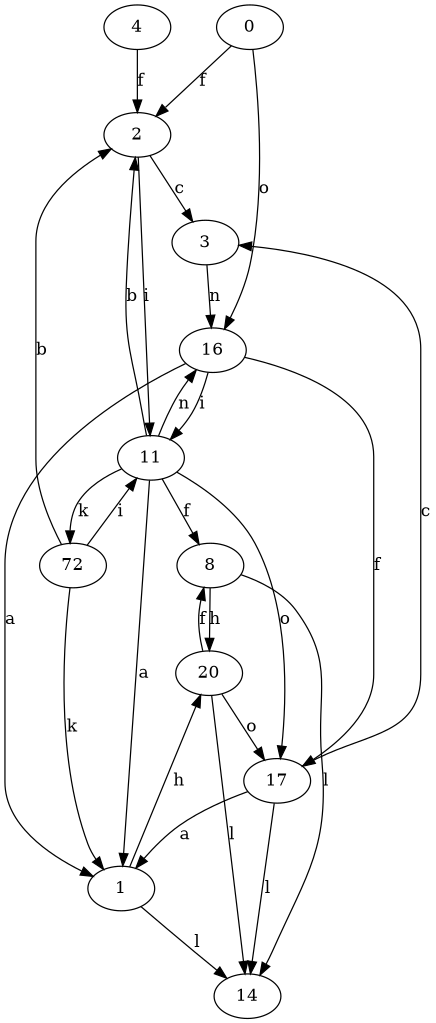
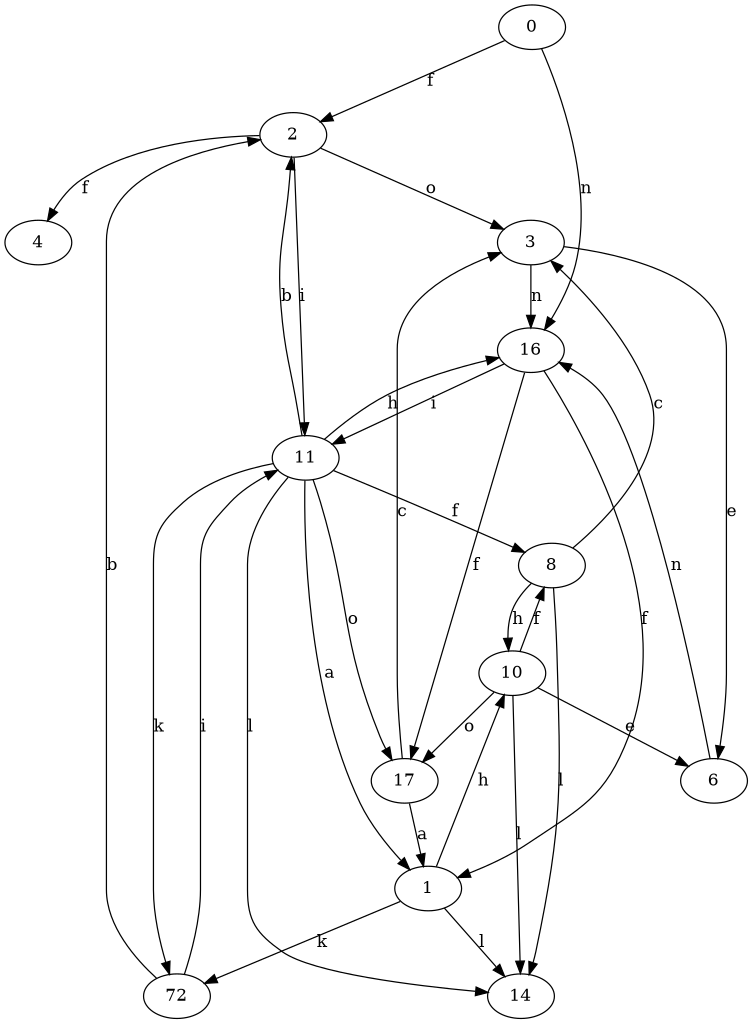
edge "4" -> "2": reversed
edge "2" -> "3": label "c" -> "o"
edge "0" -> "16": label "o" -> "n"
edge "11" -> "16": label "n" -> "h"
edge "8" -> "3": added, label "c"
edge "16" -> "1": label "a" -> "f"
node "20": label "20" -> "10"
edge "72" -> "1": reversed
node "6": added
edge "17" -> "14": now "11" -> "14"
